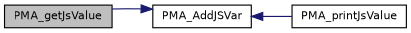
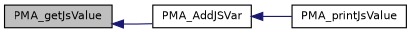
edge "PMA_getJsValue" -> "PMA_AddJSVar": reversed
